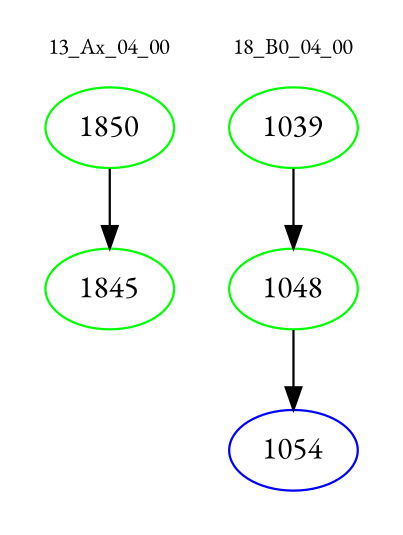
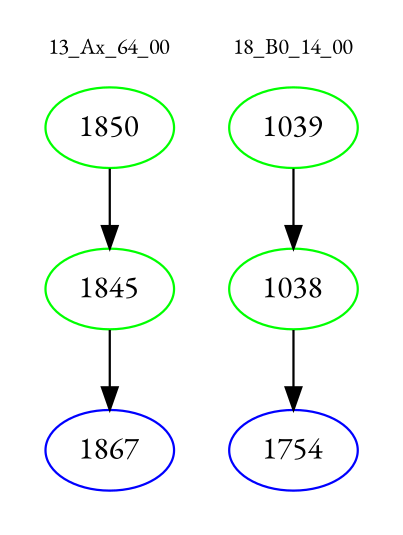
cluster "13_Ax_04_00": label "13_Ax_04_00" -> "13_Ax_64_00"
cluster "18_B0_04_00": label "18_B0_04_00" -> "18_B0_14_00"
node "1048": label "1048" -> "1038"
node "1867": added
node "1054": label "1054" -> "1754"
